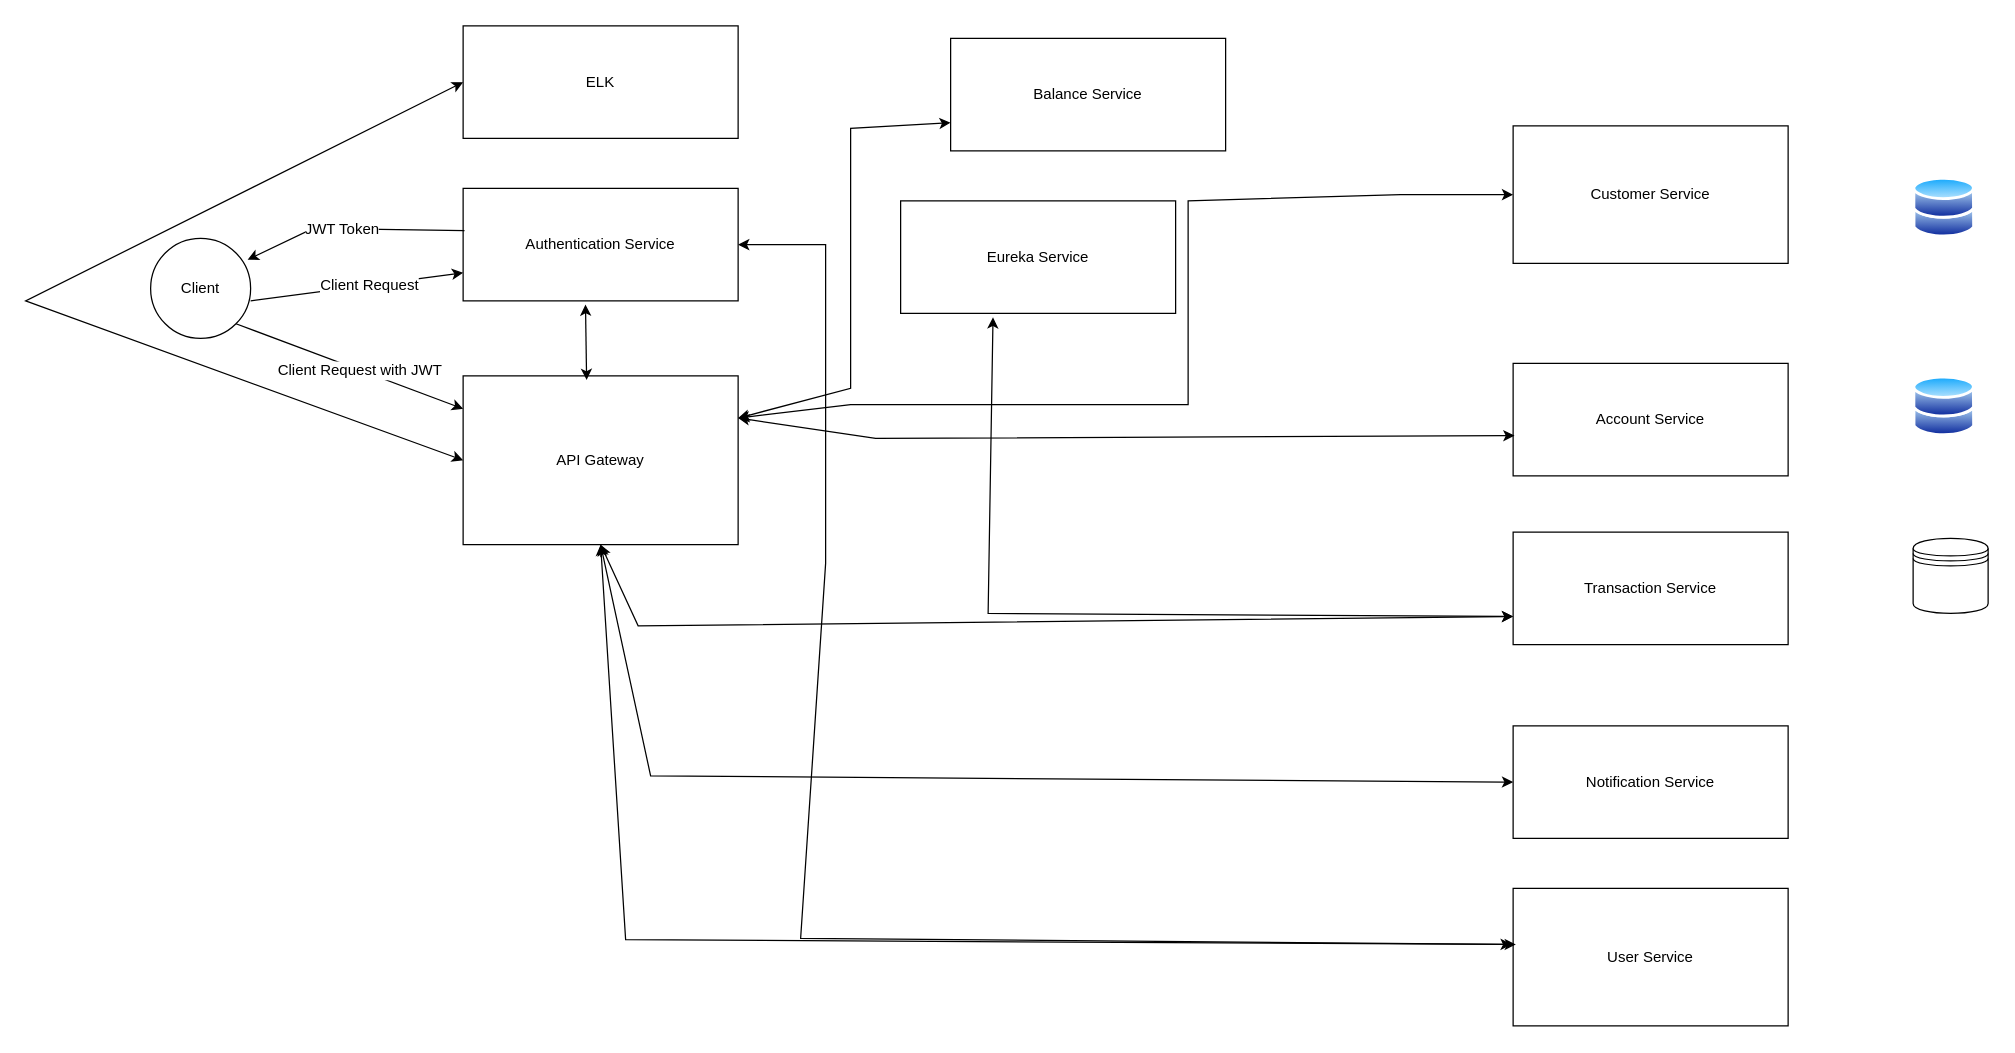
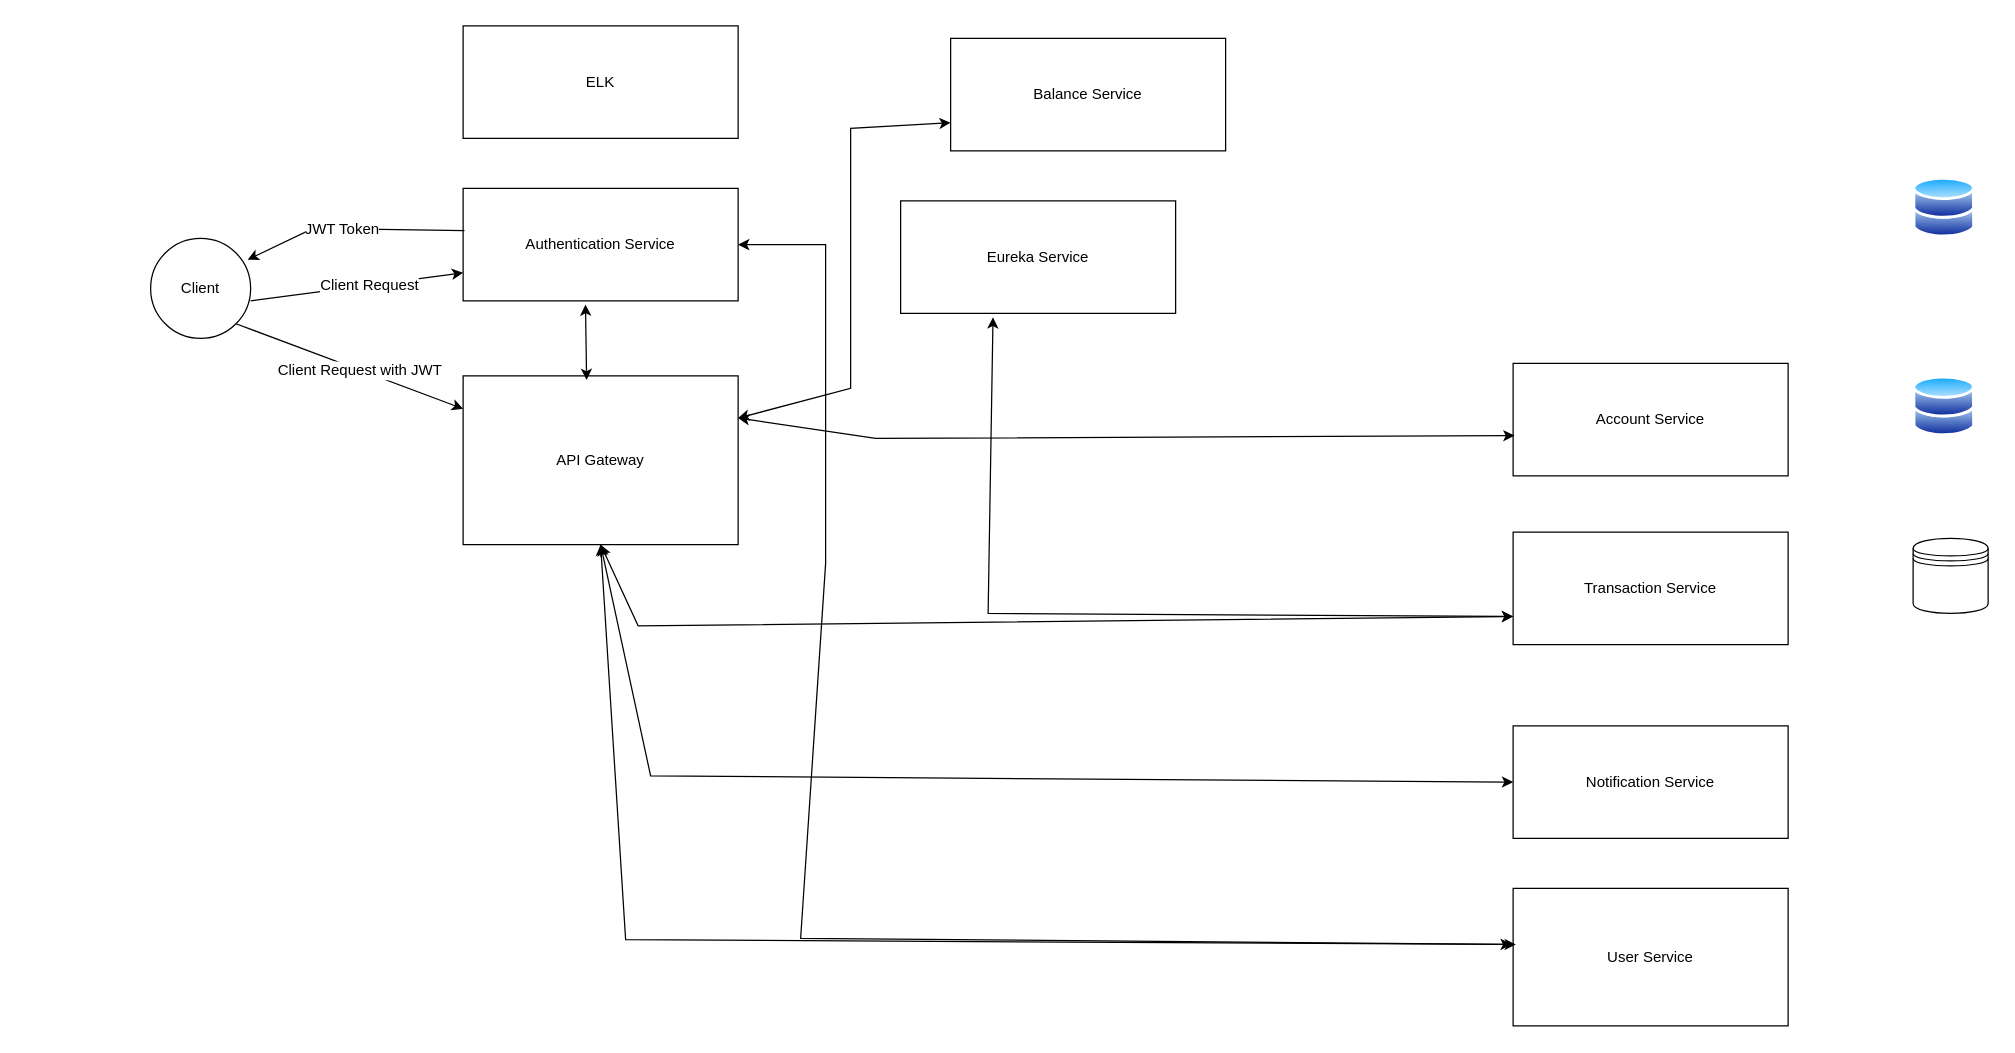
node "Customer Service": removed
edge "ELK" -- "API Gateway": removed
edge "Customer Service" -- "API Gateway": removed
